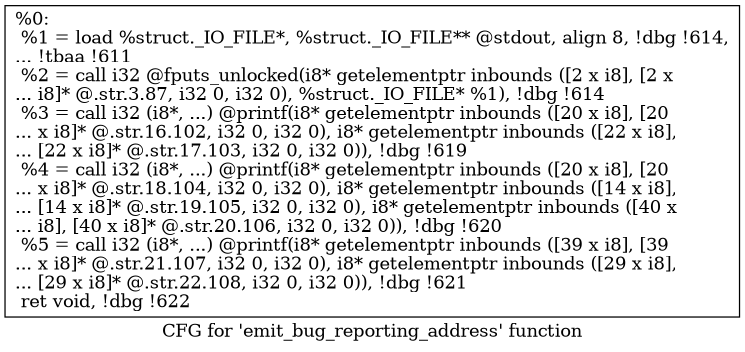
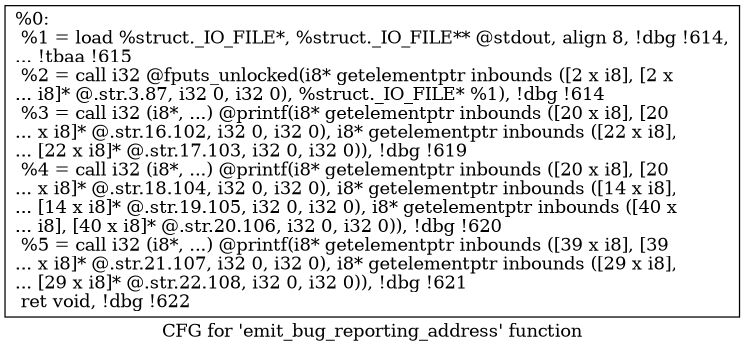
node "%0:": text "... !tbaa !611" -> "... !tbaa !615"
